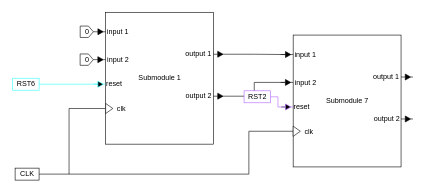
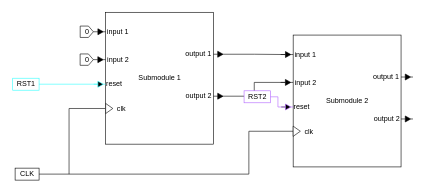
node "RST6": label "RST6" -> "RST1"
node "Submodule 7": label "Submodule 7" -> "Submodule 2"
